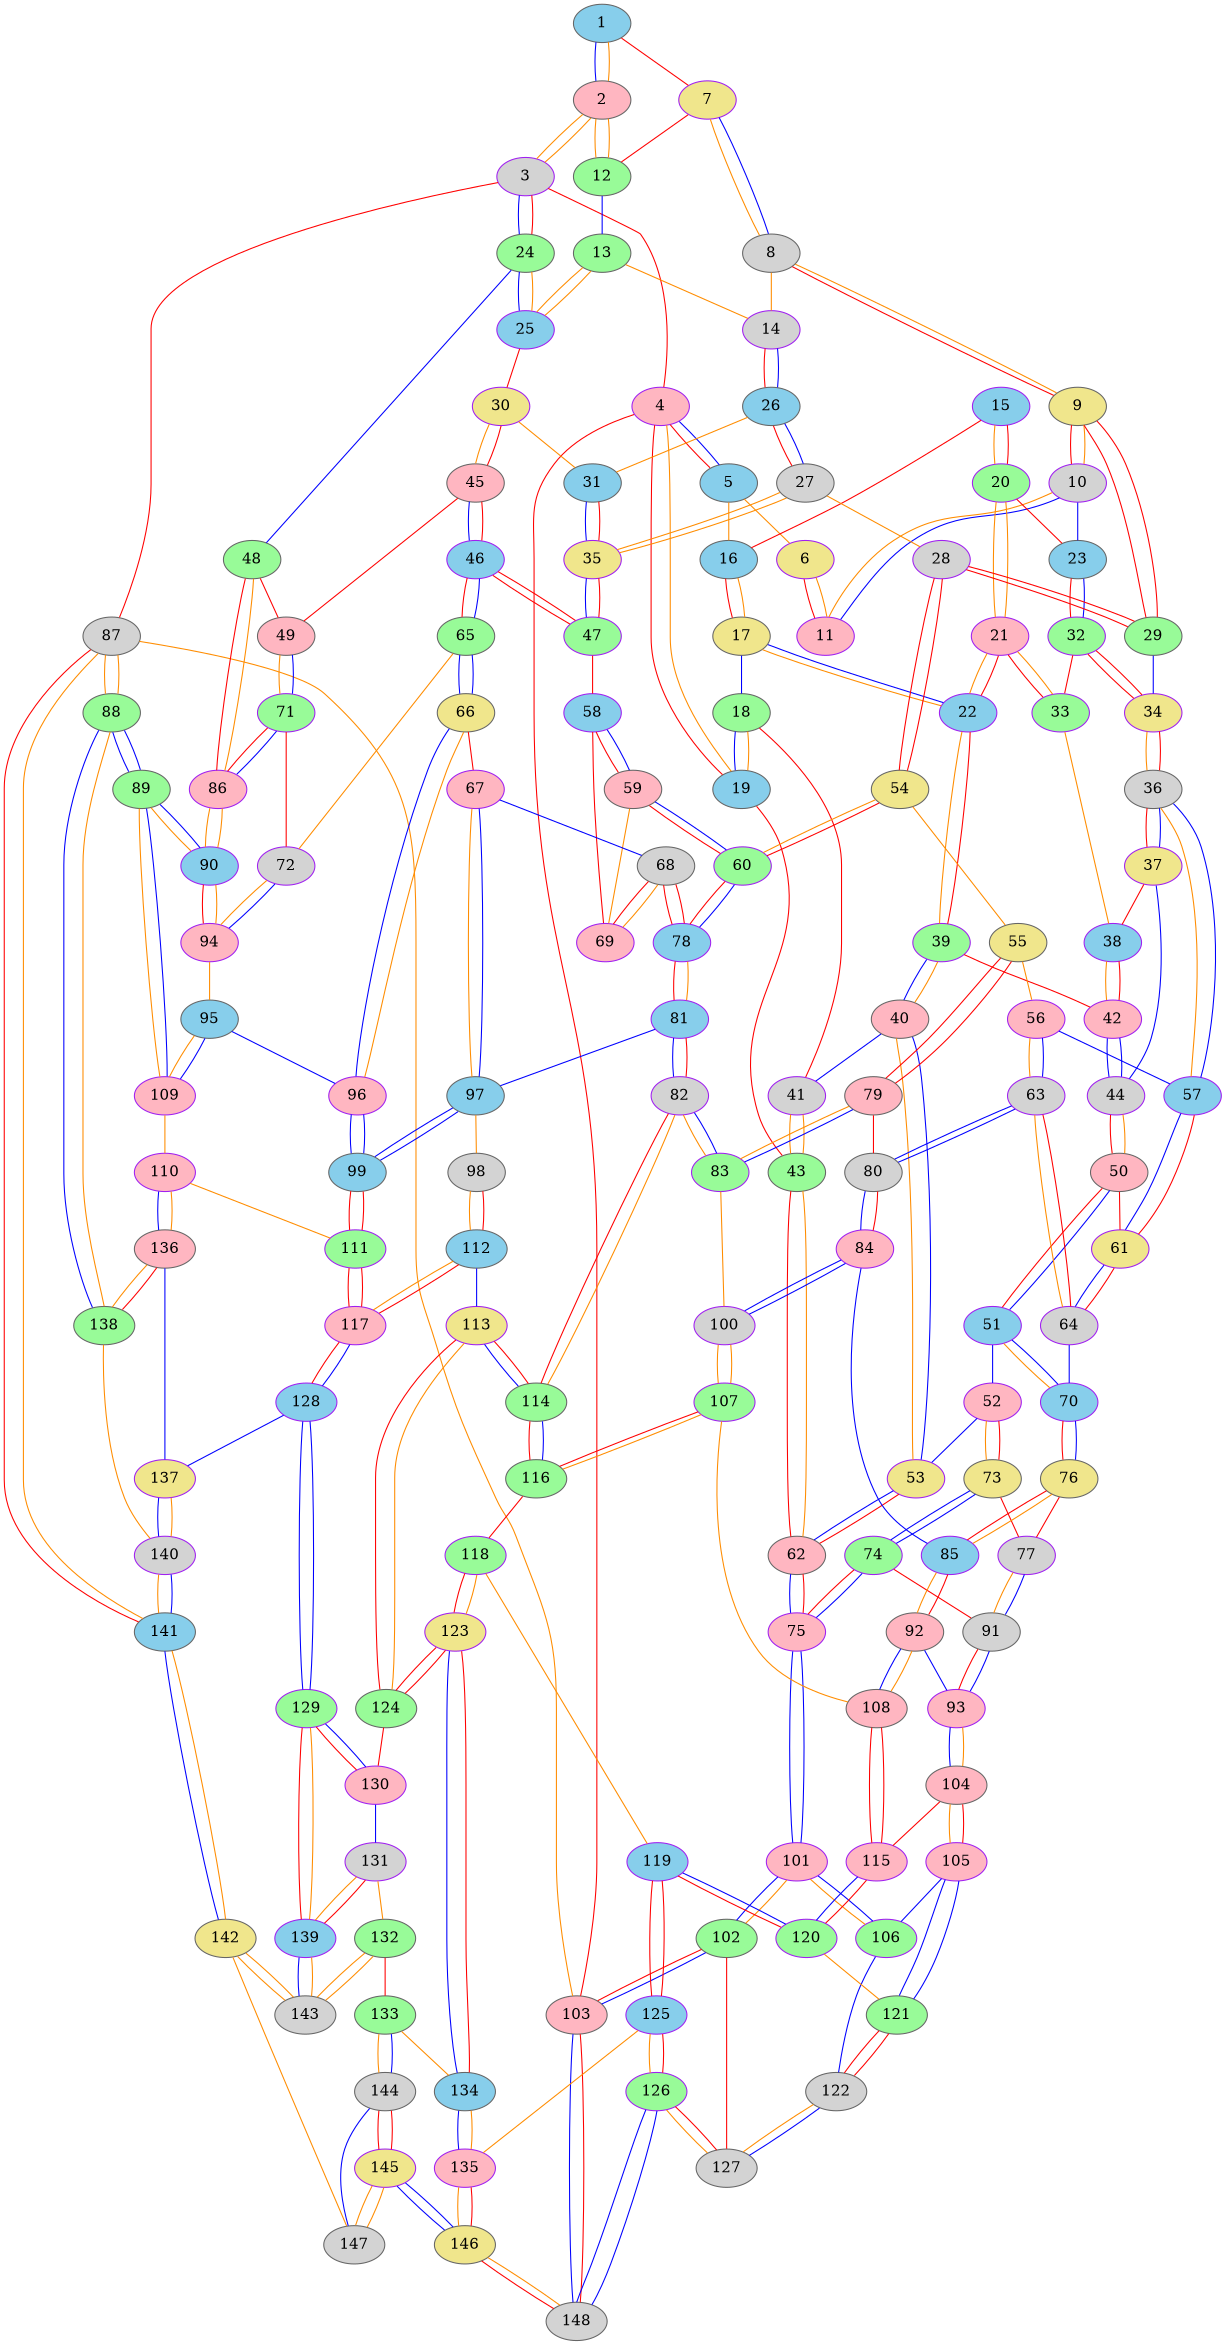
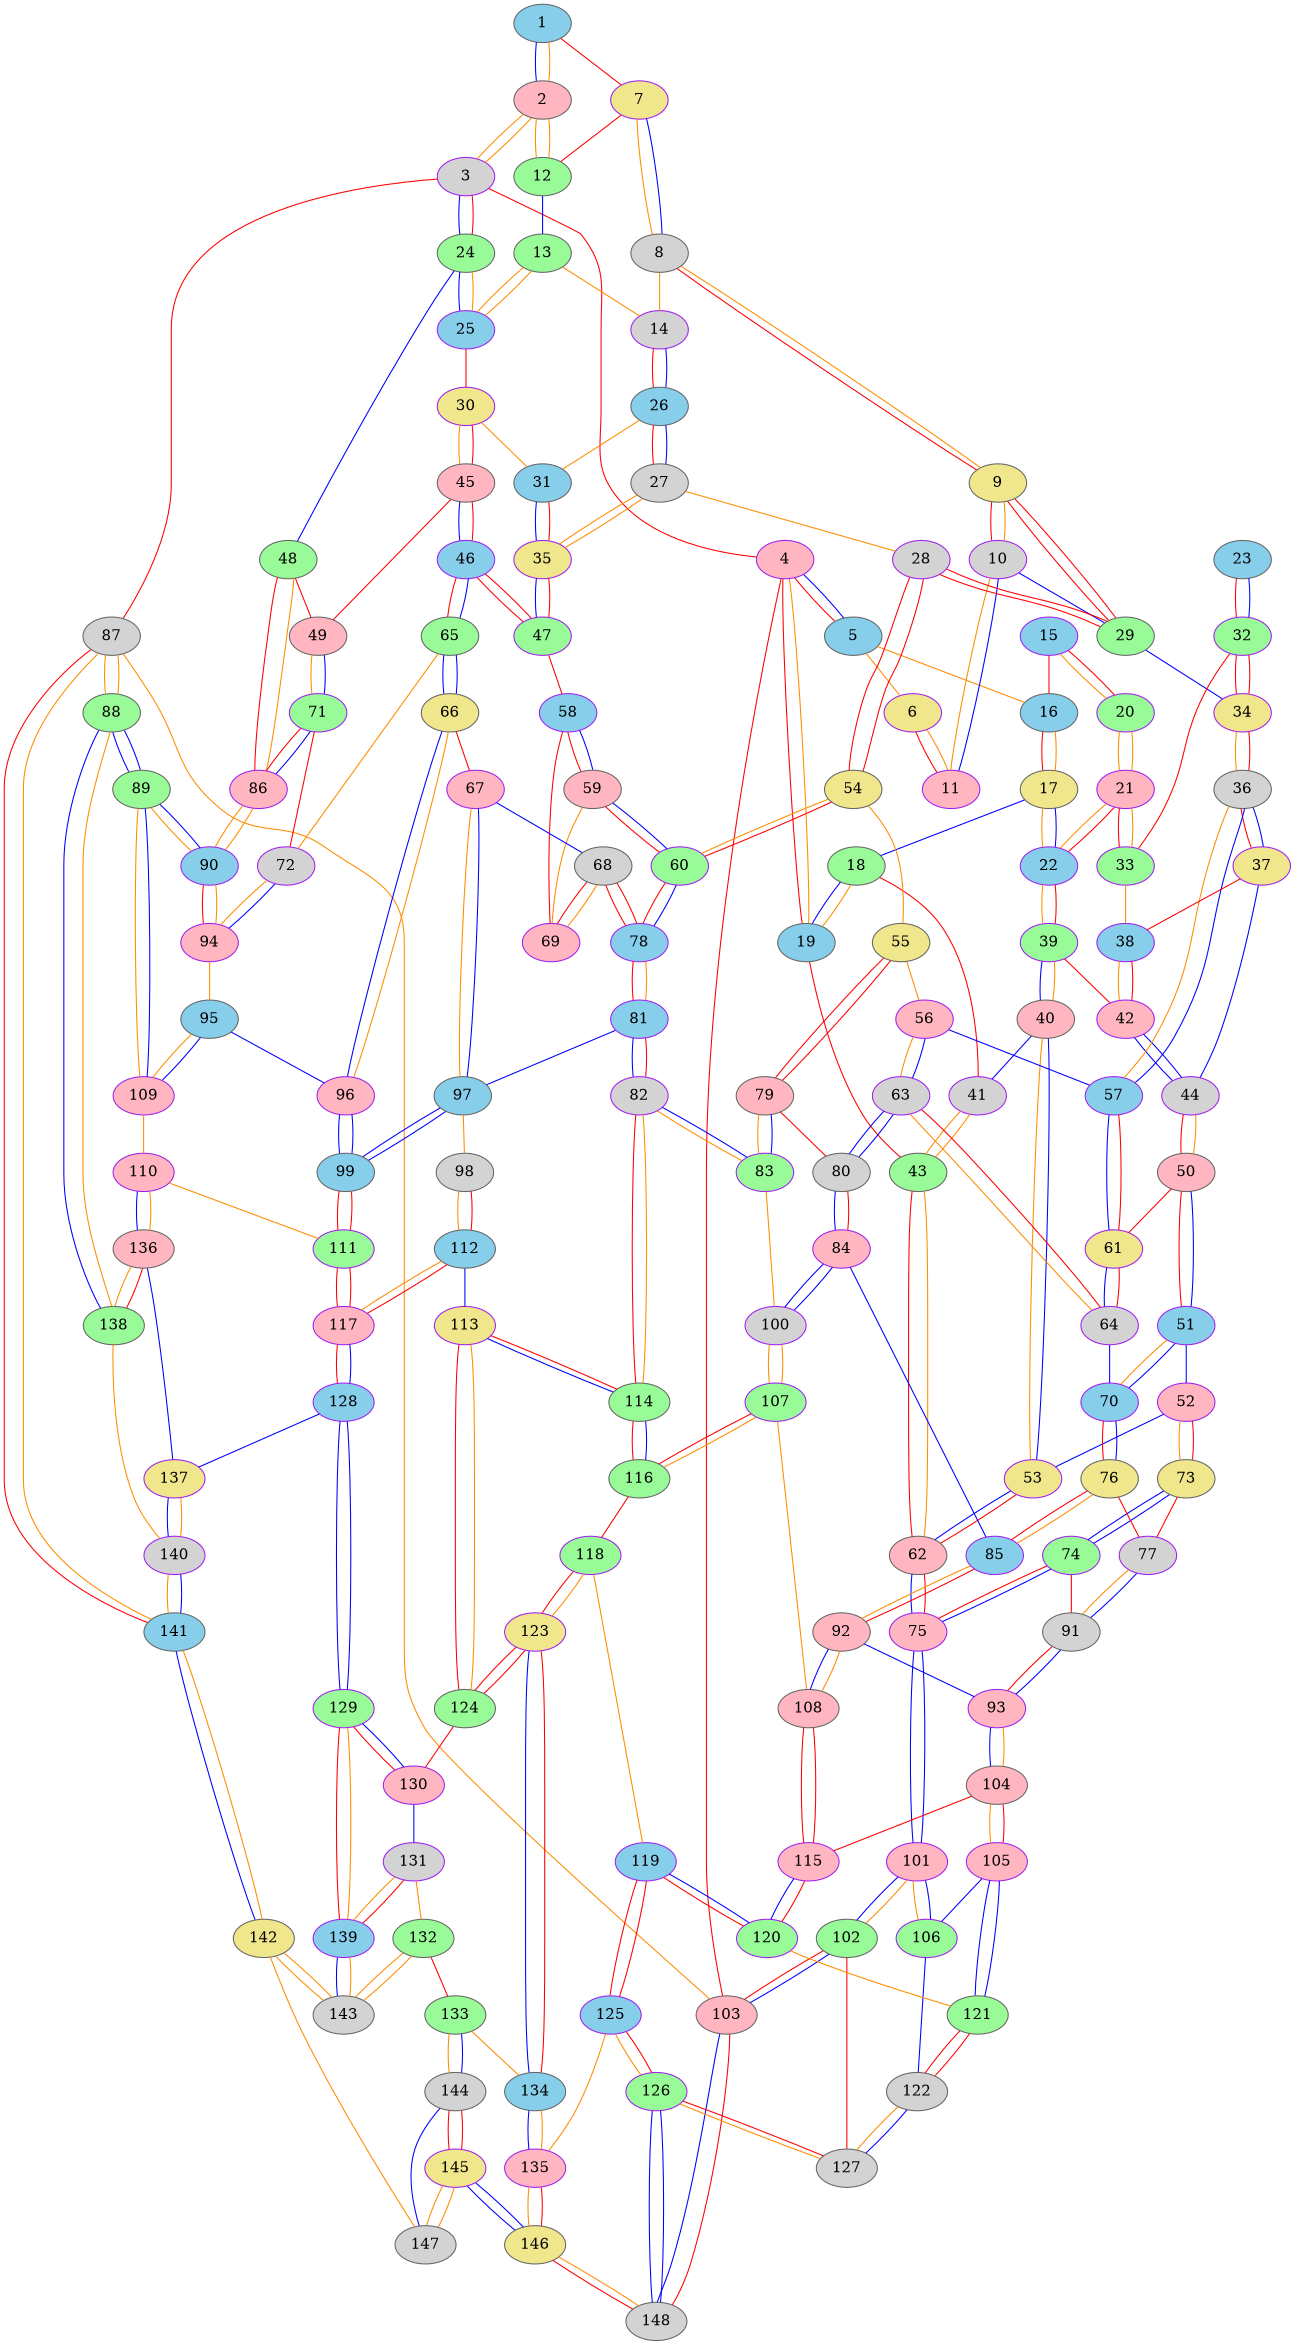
edge "20" -- "23": removed
edge "10" -- "23": now "10" -- "29"
